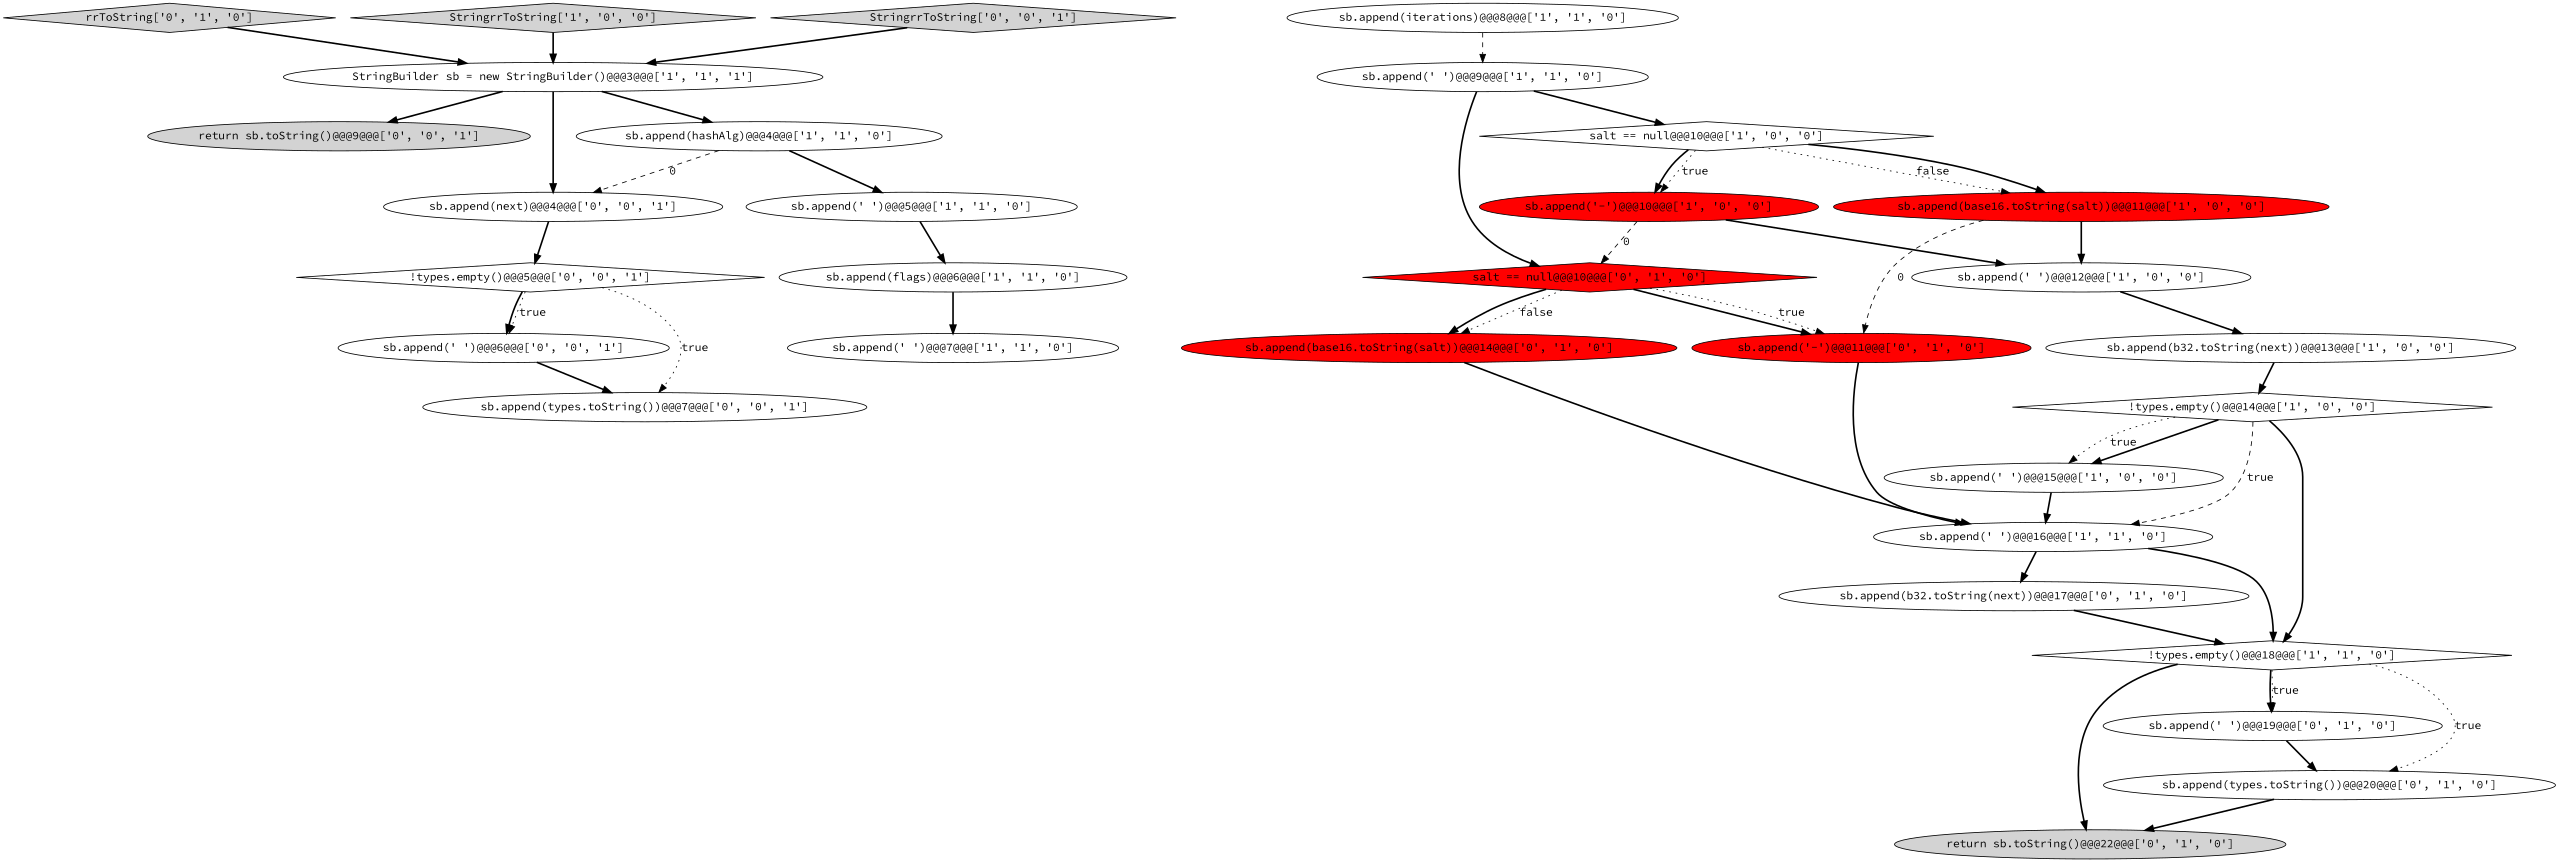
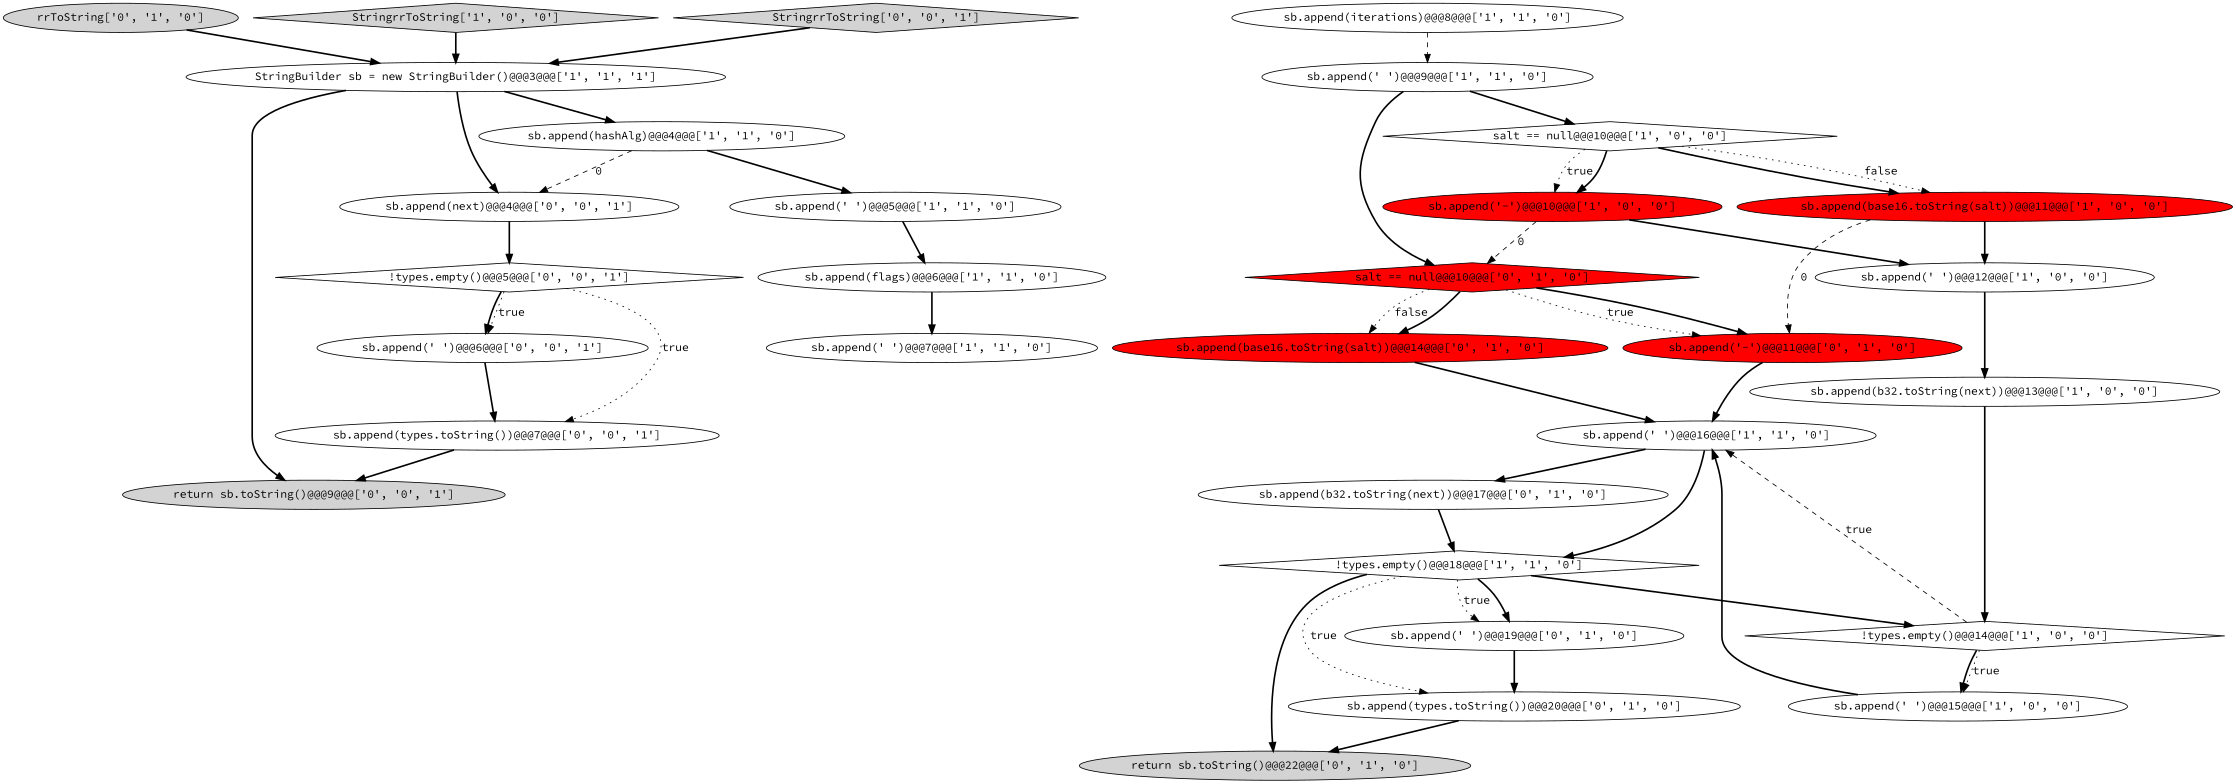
node "rrToString['0', '1', '0']": shape diamond -> ellipse
edge "sb.append(types.toString())@@@7@@@['0', '0', '1']" -> "return sb.toString()@@@9@@@['0', '0', '1']": added
edge "!types.empty()@@@14@@@['1', '0', '0']" -> "!types.empty()@@@18@@@['1', '1', '0']": reversed
